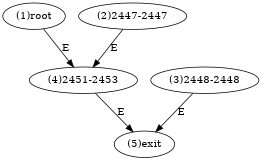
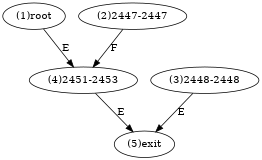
edge "(2)2447-2447" -> "(4)2451-2453": label "E" -> "F"
